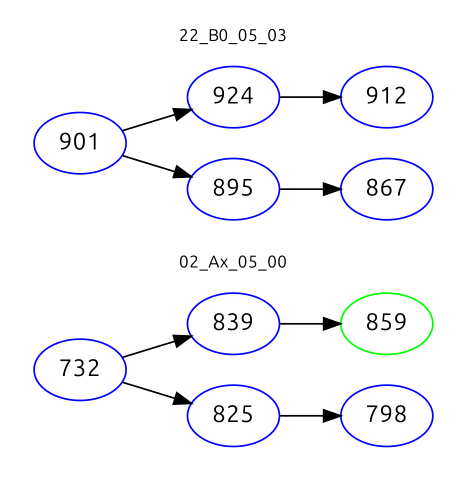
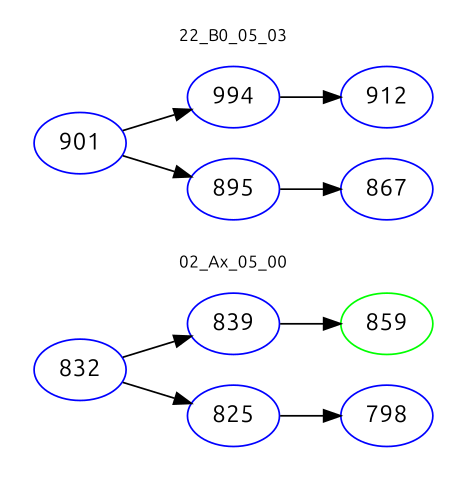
node "924": label "924" -> "994"
node "732": label "732" -> "832"
